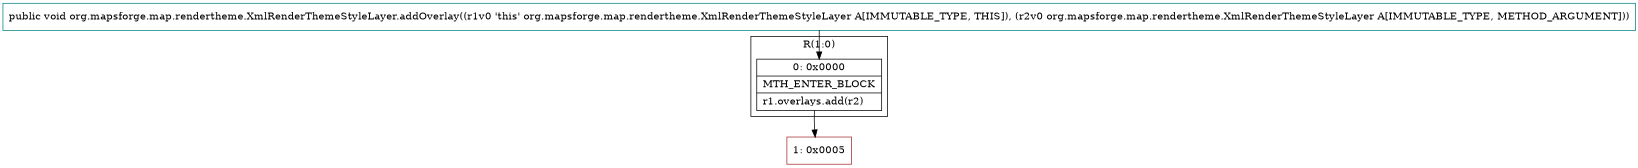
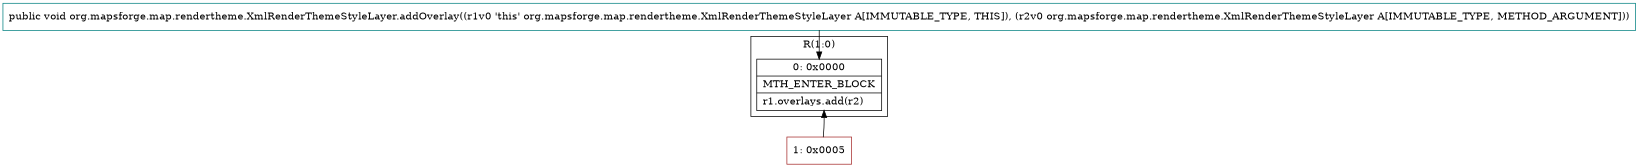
edge "0: 0x0000" -> "1: 0x0005": reversed
